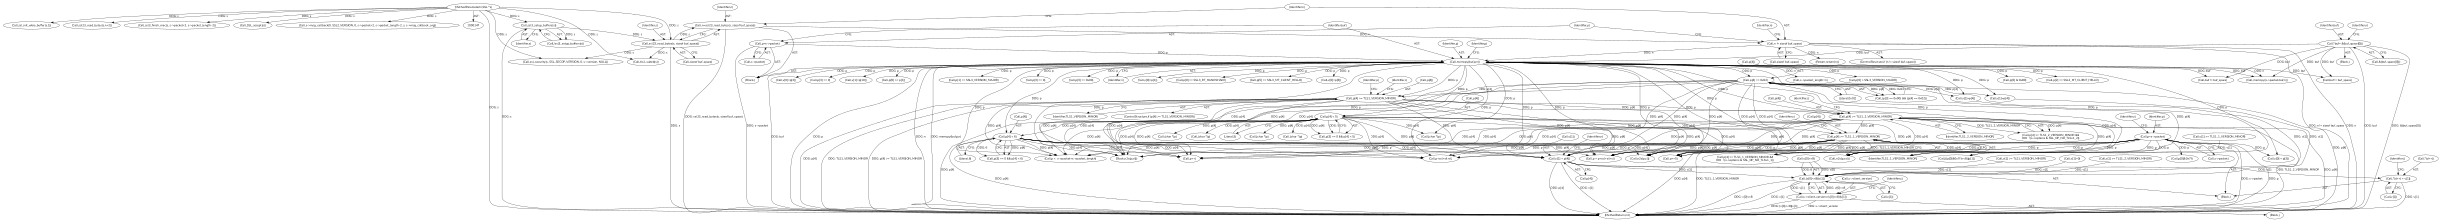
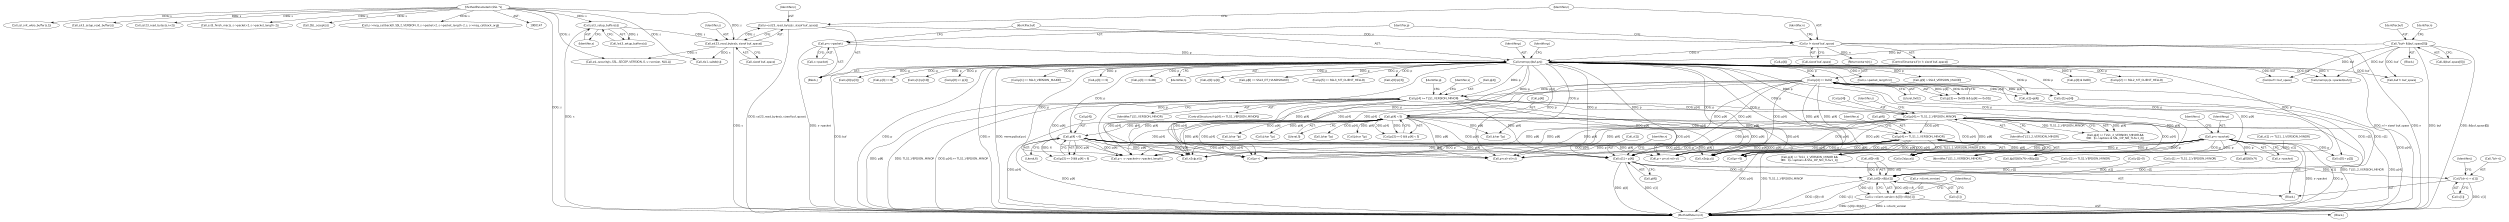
node "(Call,ssl3_setup_read_buffer(s))": added
node "(Block,n2s(p,sil))": label "(Block,n2s(p,sil))" -> "(Call,n2s(p,sil))"
